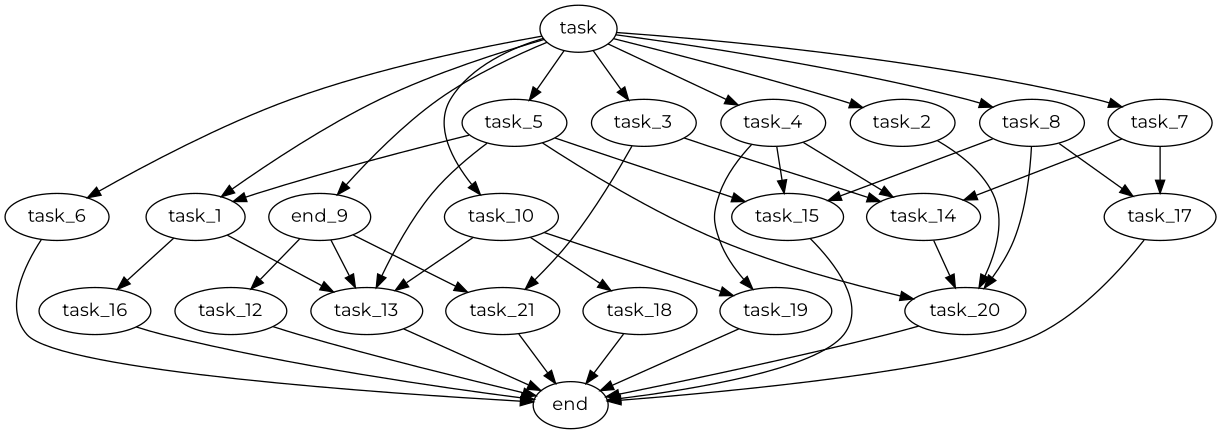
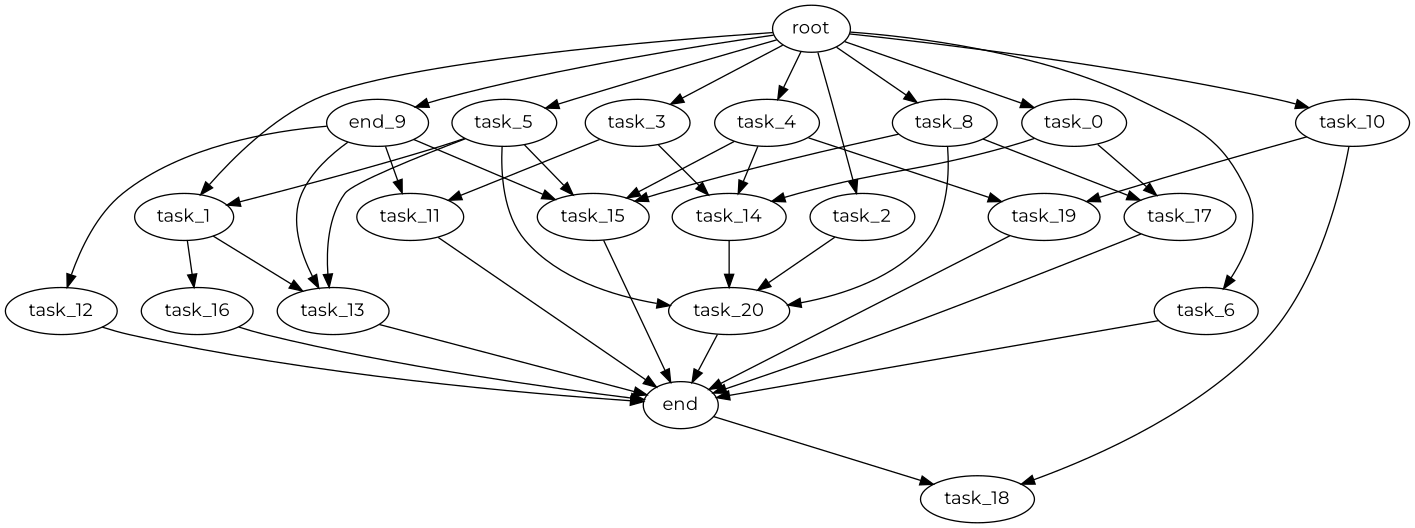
node "task": label "task" -> "root"
node "task_7": label "task_7" -> "task_0"
edge "end_9" -> "task_15": added
edge "task_10" -> "task_13": removed
node "task_21": label "task_21" -> "task_11"
edge "task_18" -> "end": reversed
